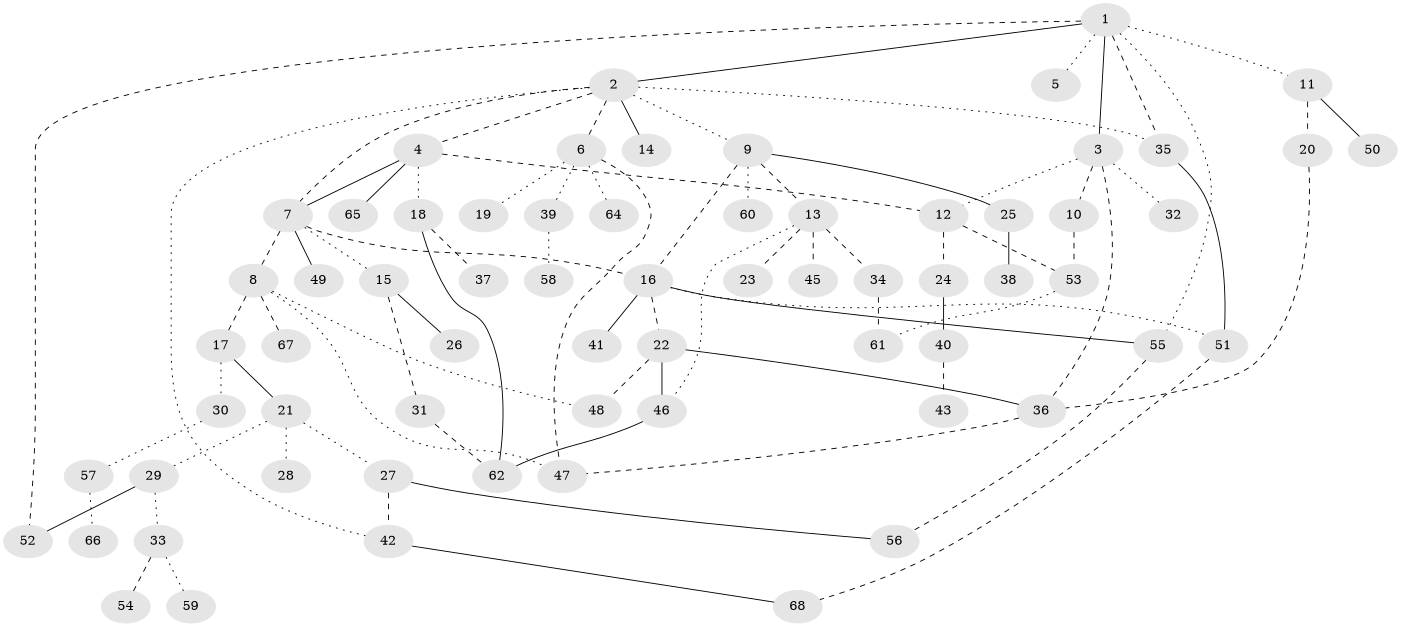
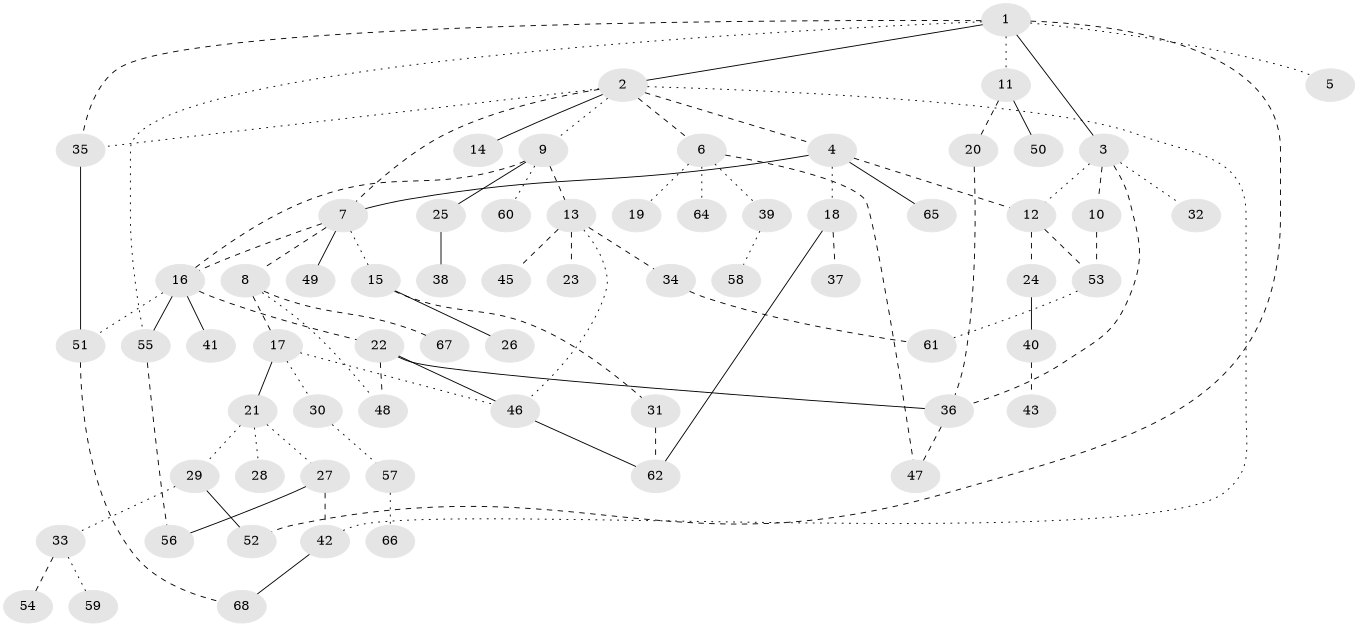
edge "17" -- "46": added
edge "8" -- "47": removed
